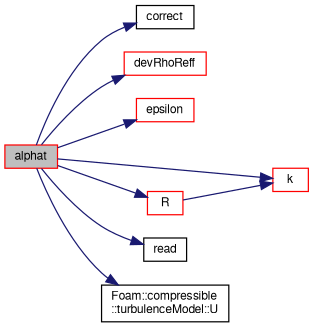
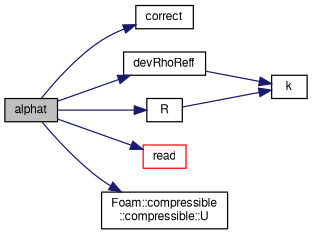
node "devRhoReff": color red -> black
node "epsilon": removed
node "alphat": color red -> black
edge "alphat" -> "k": now "devRhoReff" -> "k"
node "k": color red -> black
node "R": color red -> black
node "read": color black -> red
node "Foam::compressible ::turbulenceModel::U": label "Foam::compressible ::turbulenceModel::U" -> "Foam::compressible ::compressible::U"
